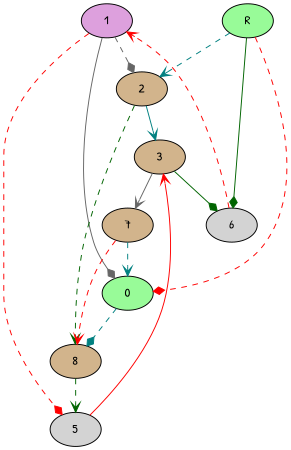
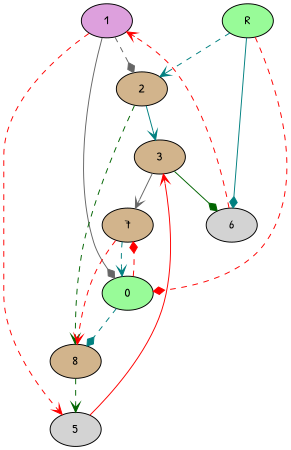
edge "R" -> "6": color darkgreen -> teal
edge "1" -> "5": arrowhead diamond -> vee
edge "0" -> "7": added
